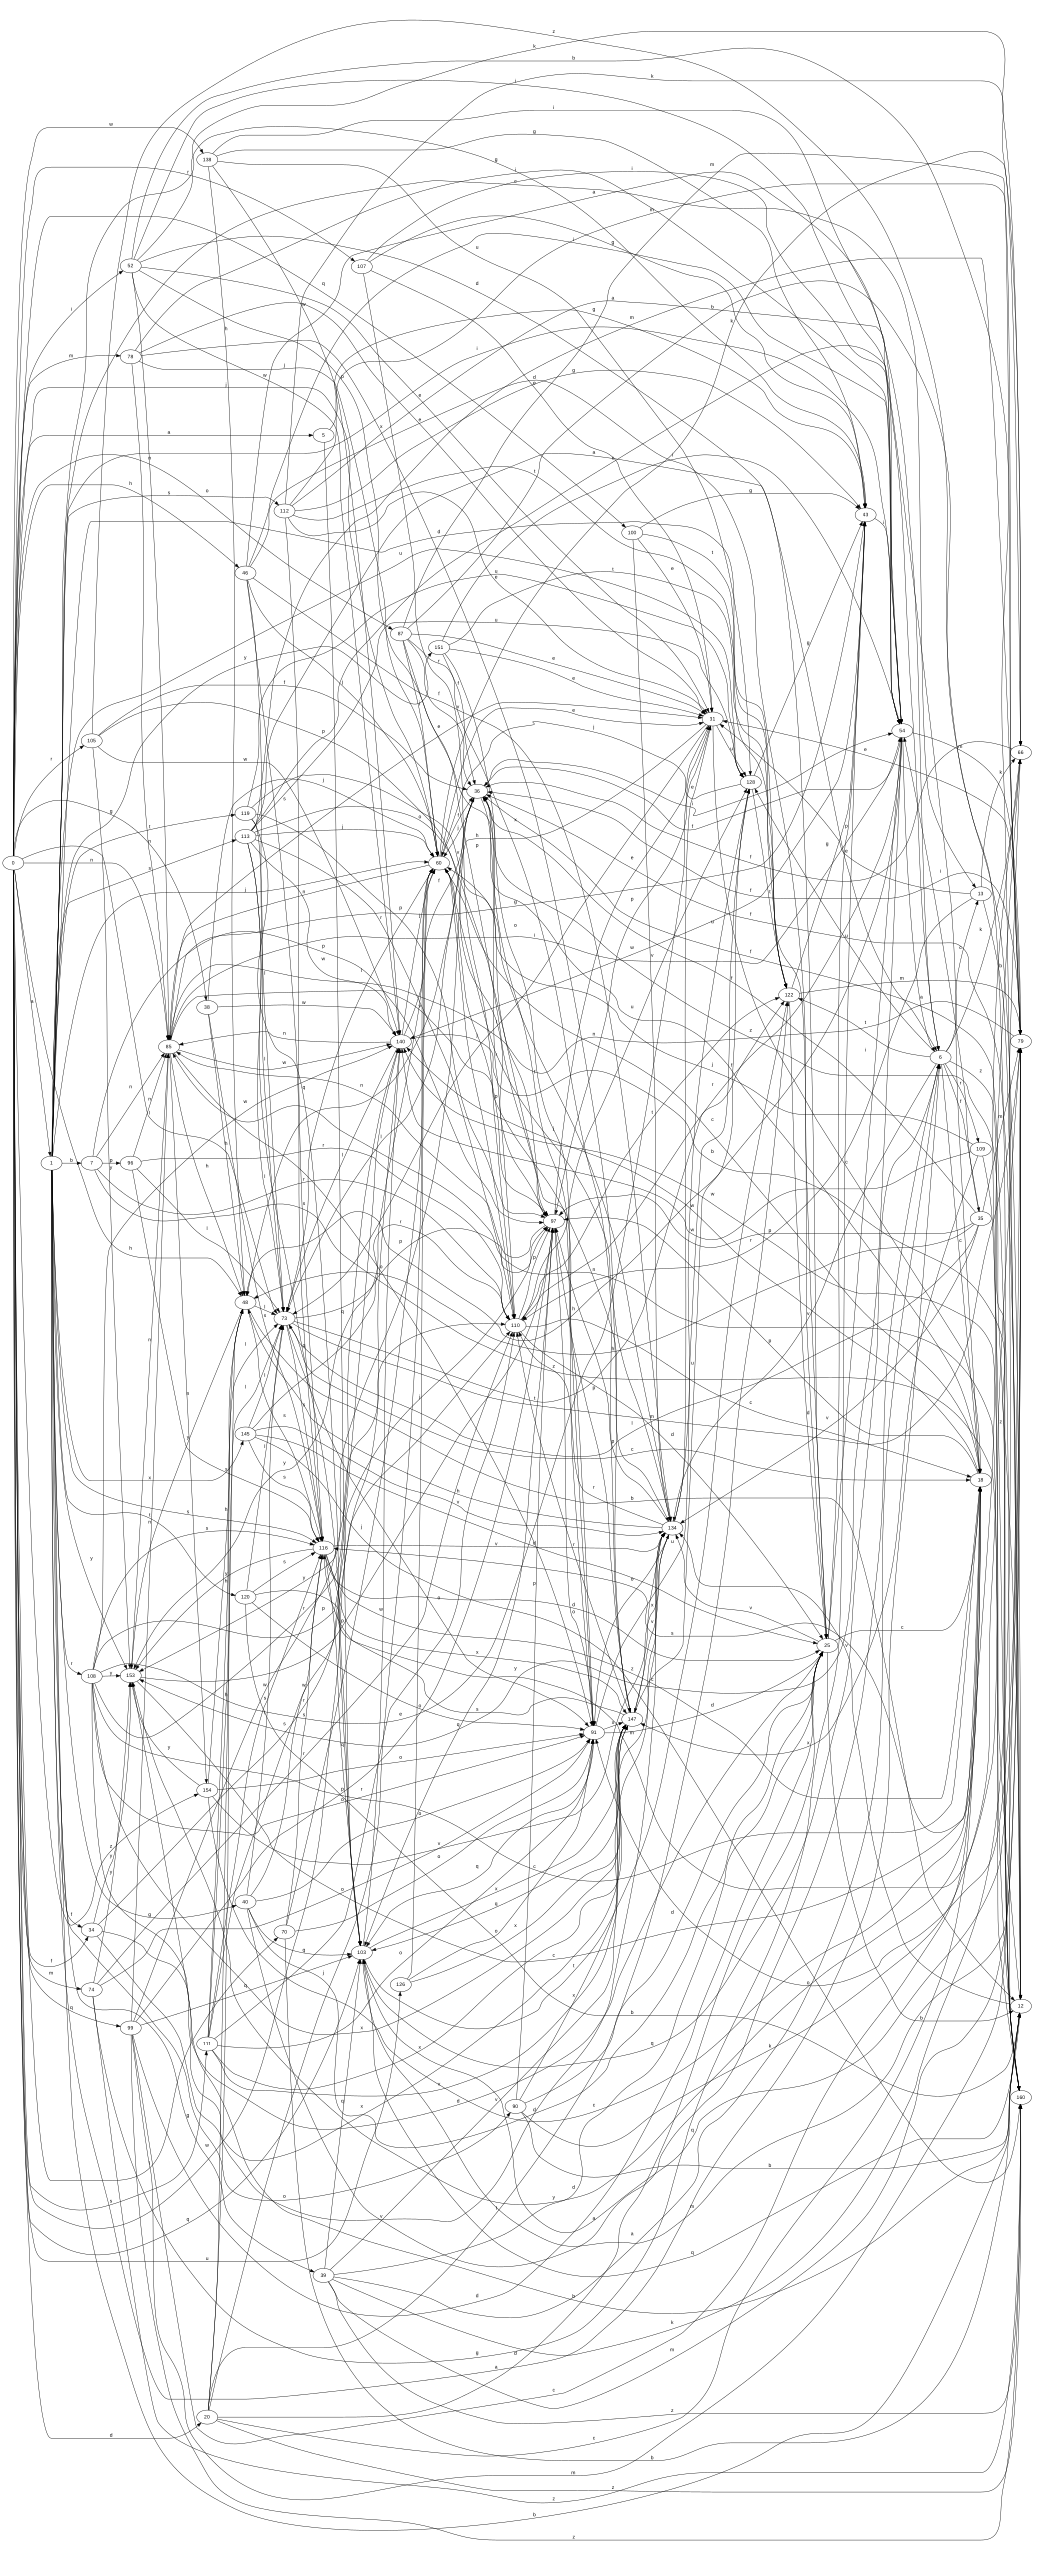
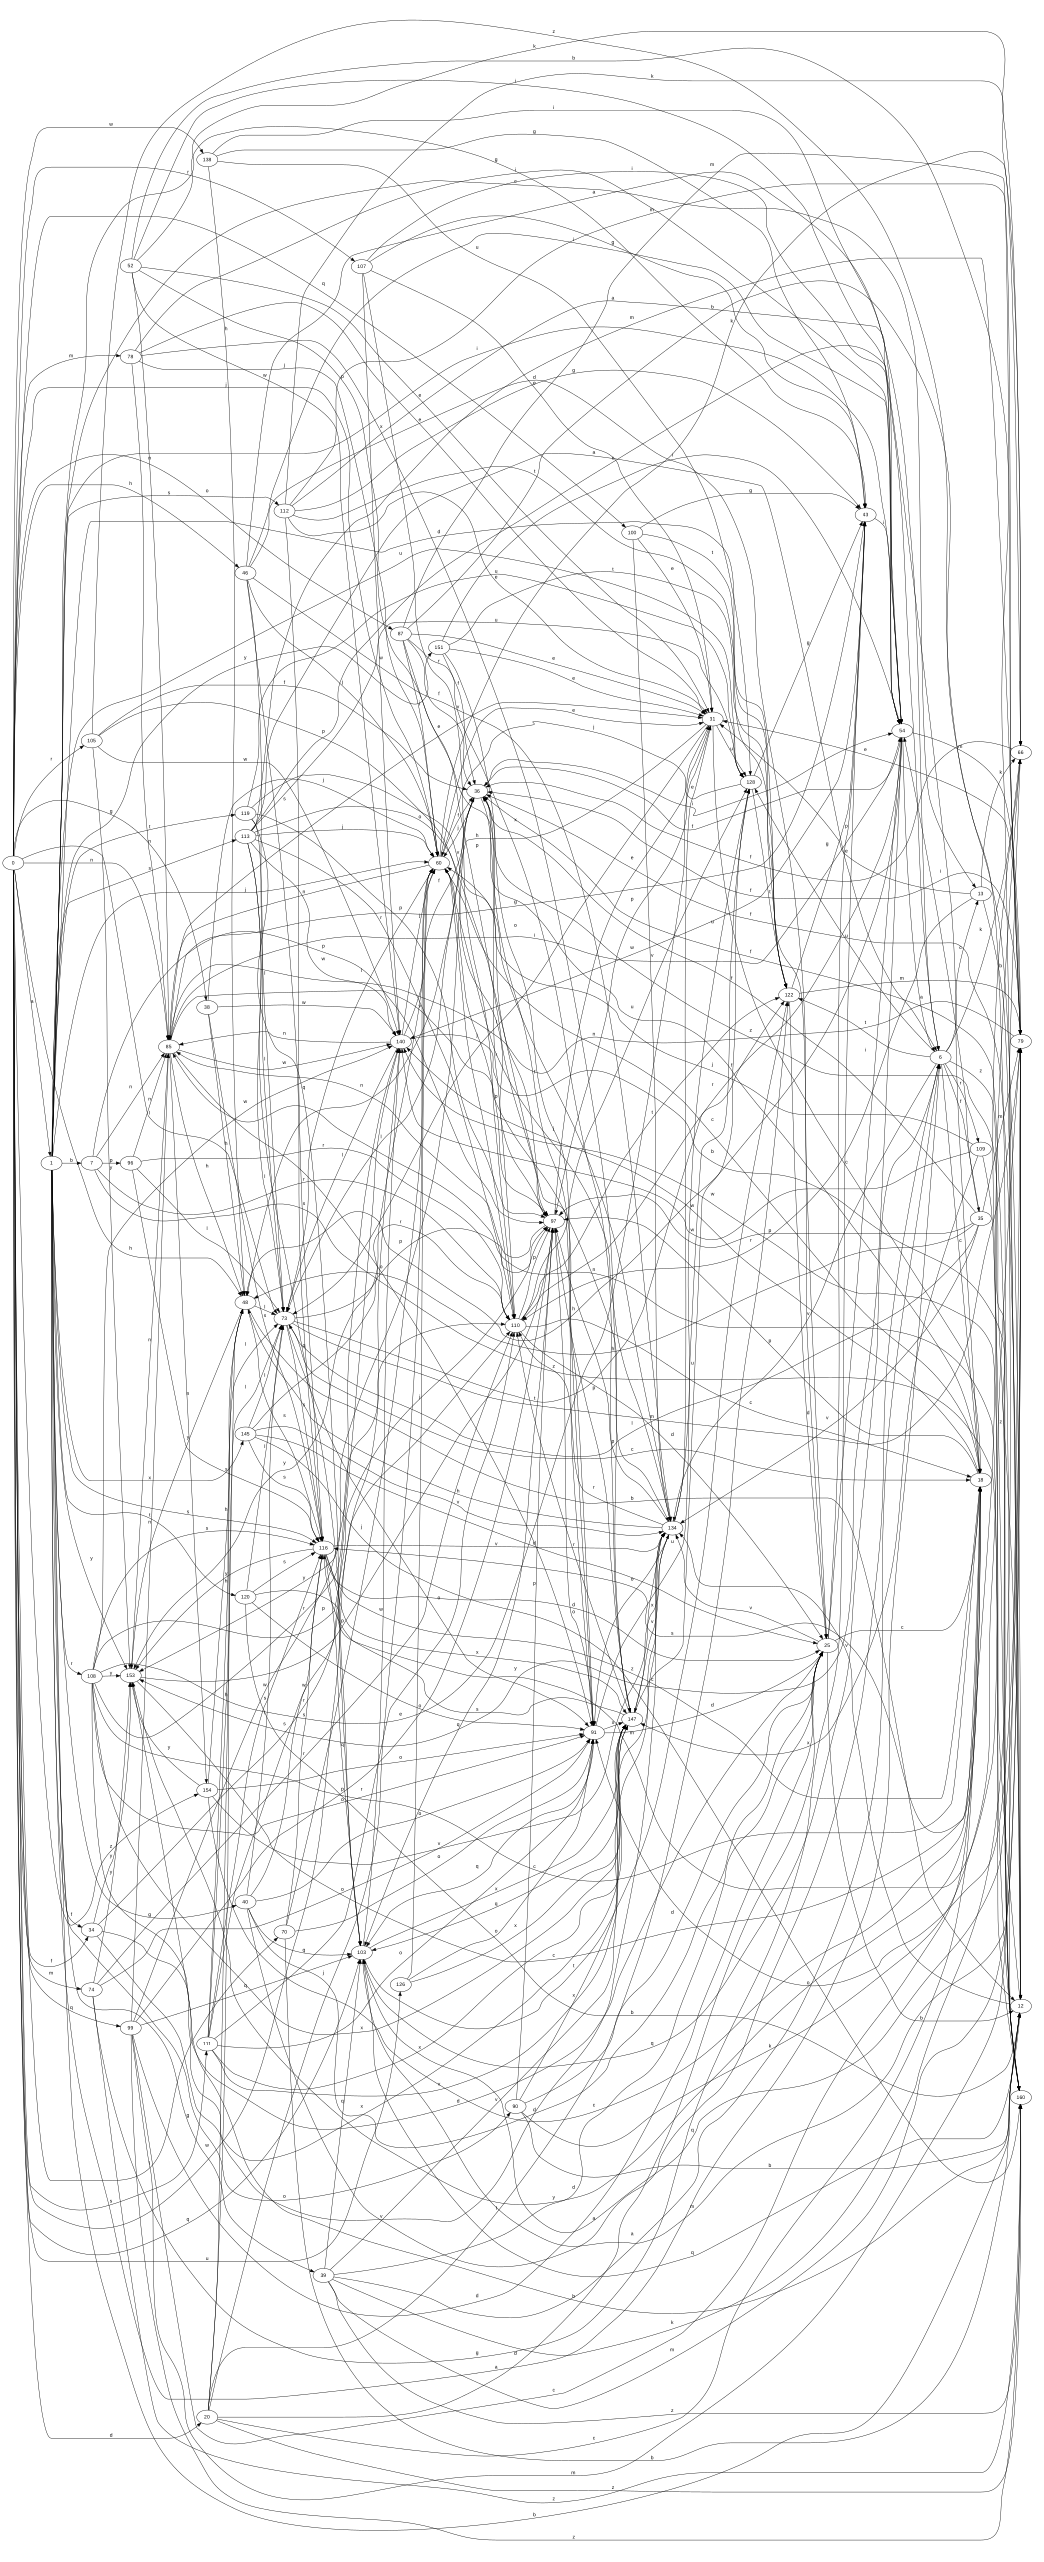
node "5": removed
edge "0" -> "52": removed, label "i"
edge "138" -> "140": now "107" -> "140"
edge "52" -> "25": removed, label "d"
